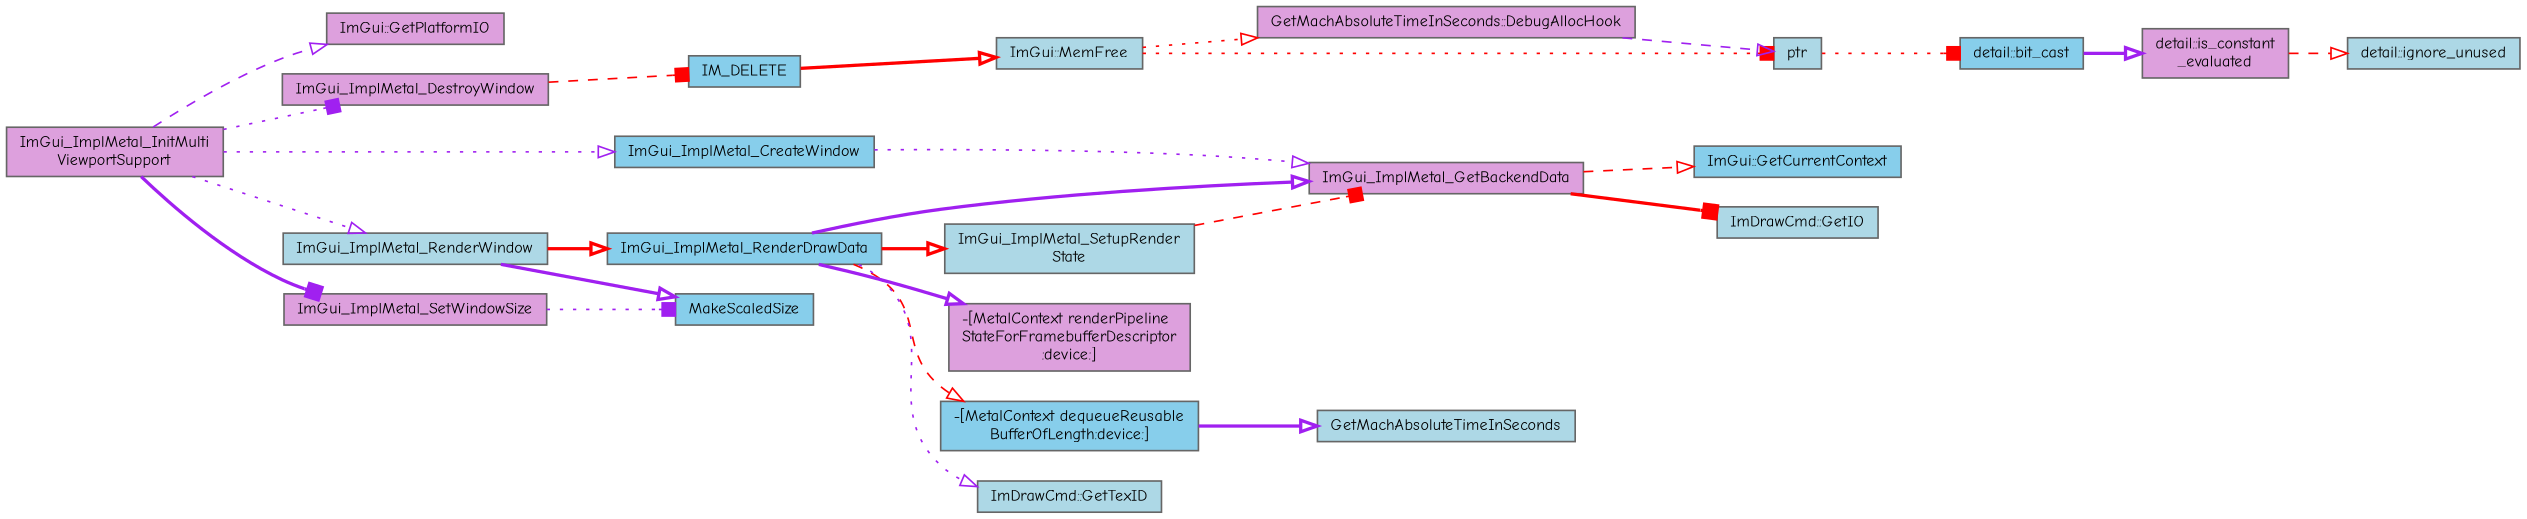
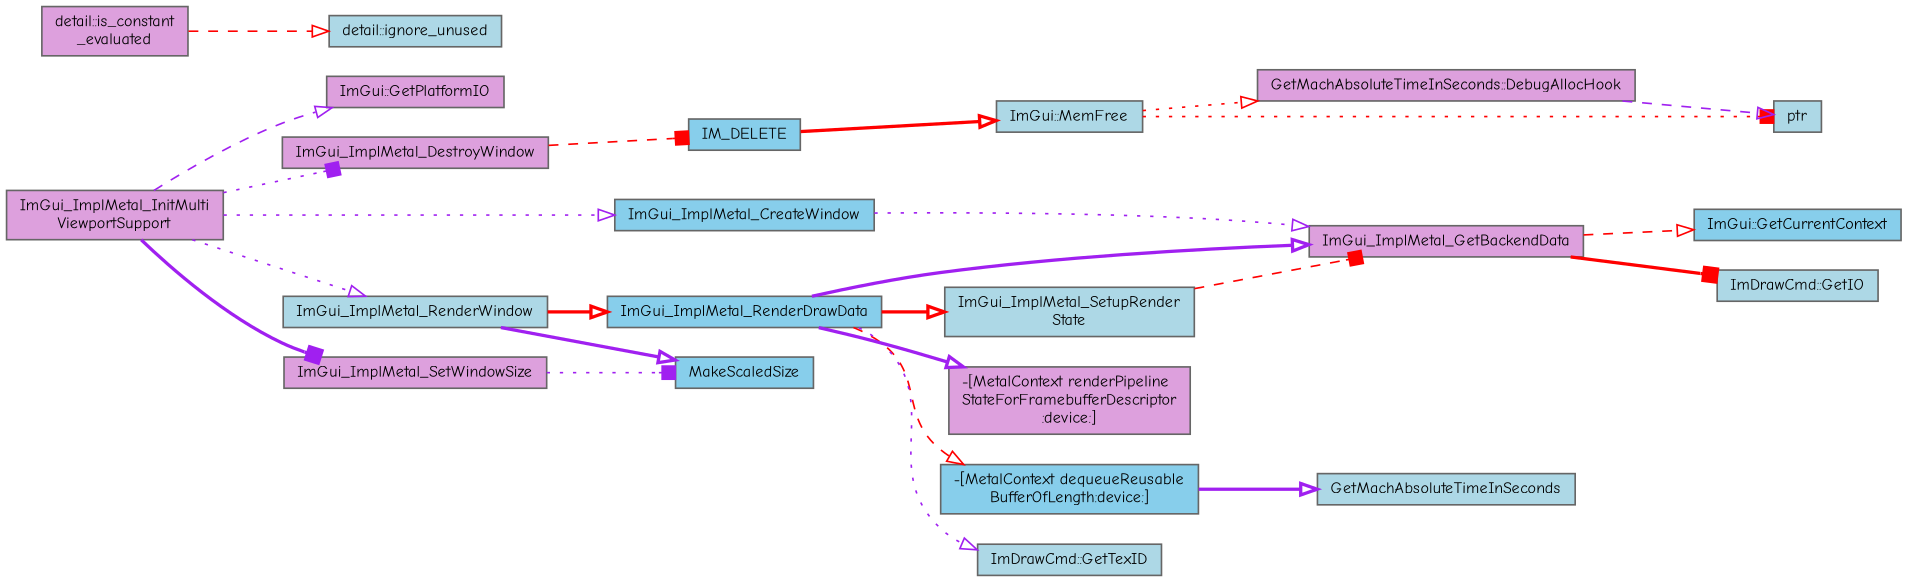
node "detail::bit_cast": removed
